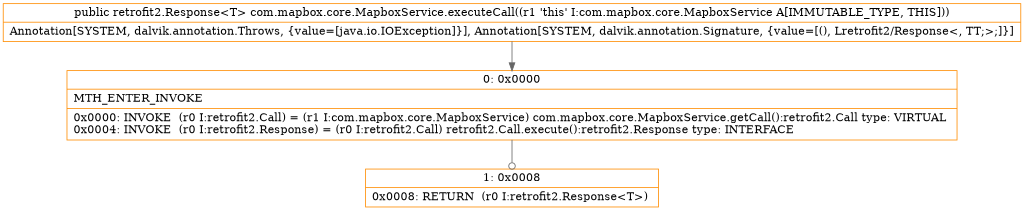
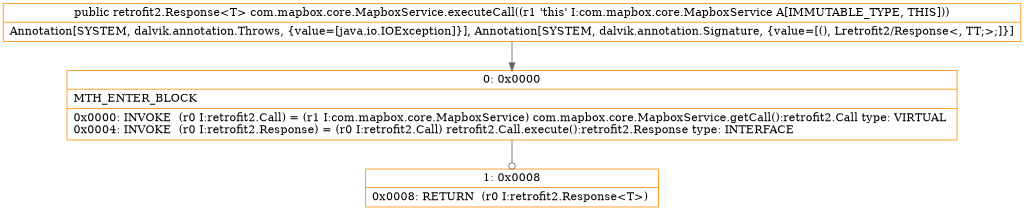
node "0: 0x0000": text "MTH_ENTER_INVOKE" -> "MTH_ENTER_BLOCK"
